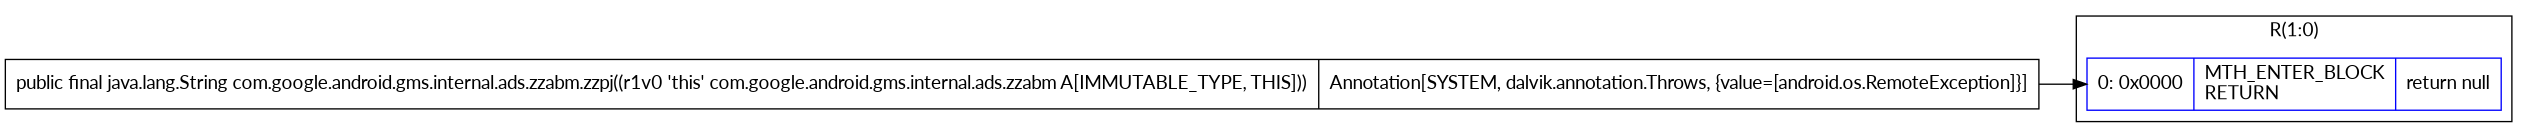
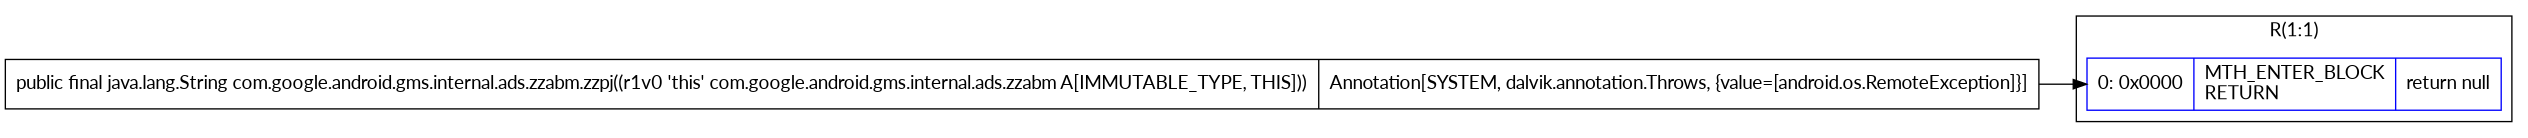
cluster "R(1:0)": label "R(1:0)" -> "R(1:1)"
